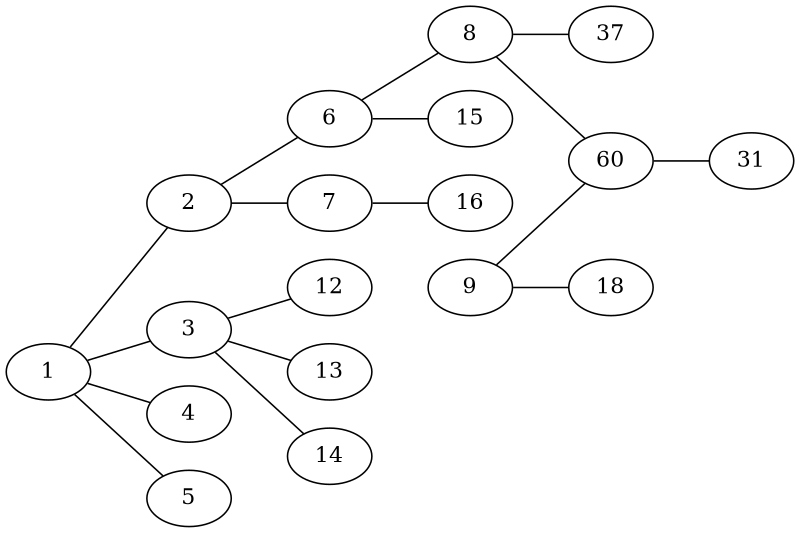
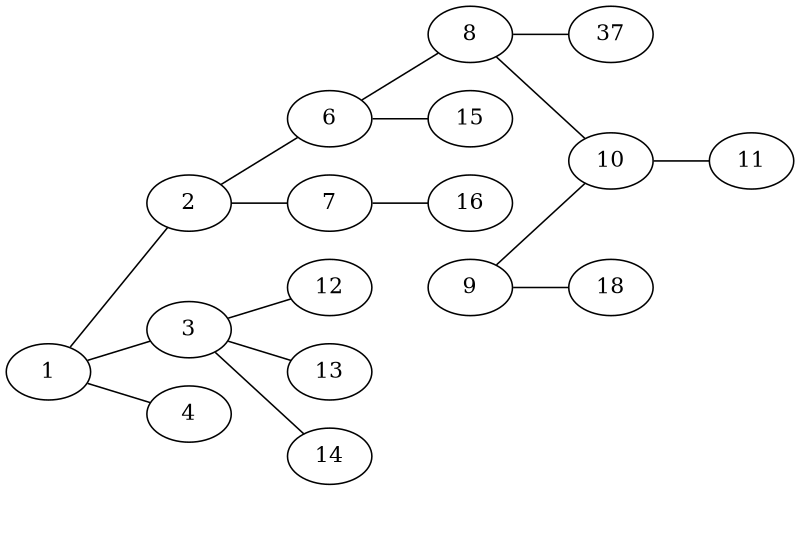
node "60": label "60" -> "10"
node "31": label "31" -> "11"
node "5": removed
